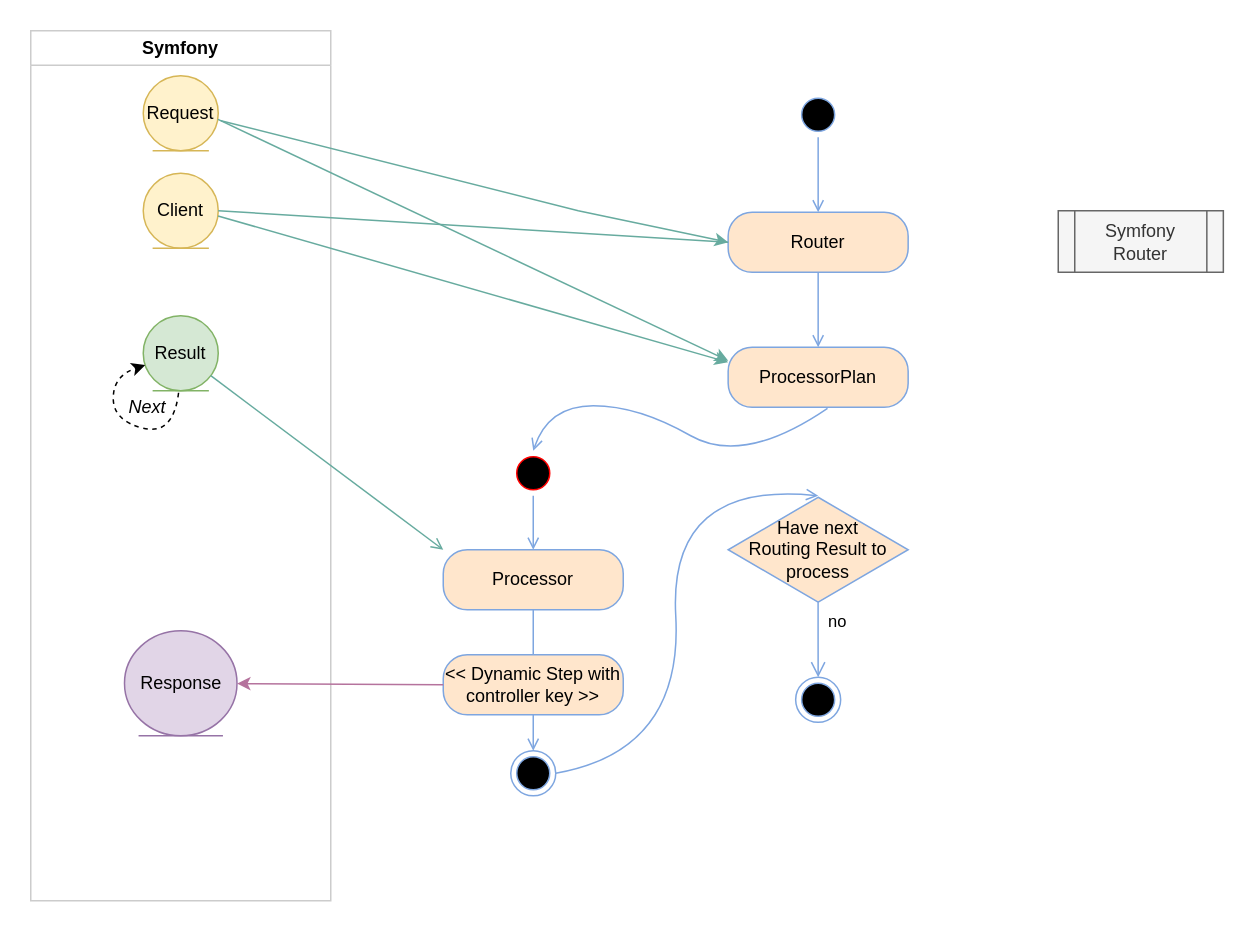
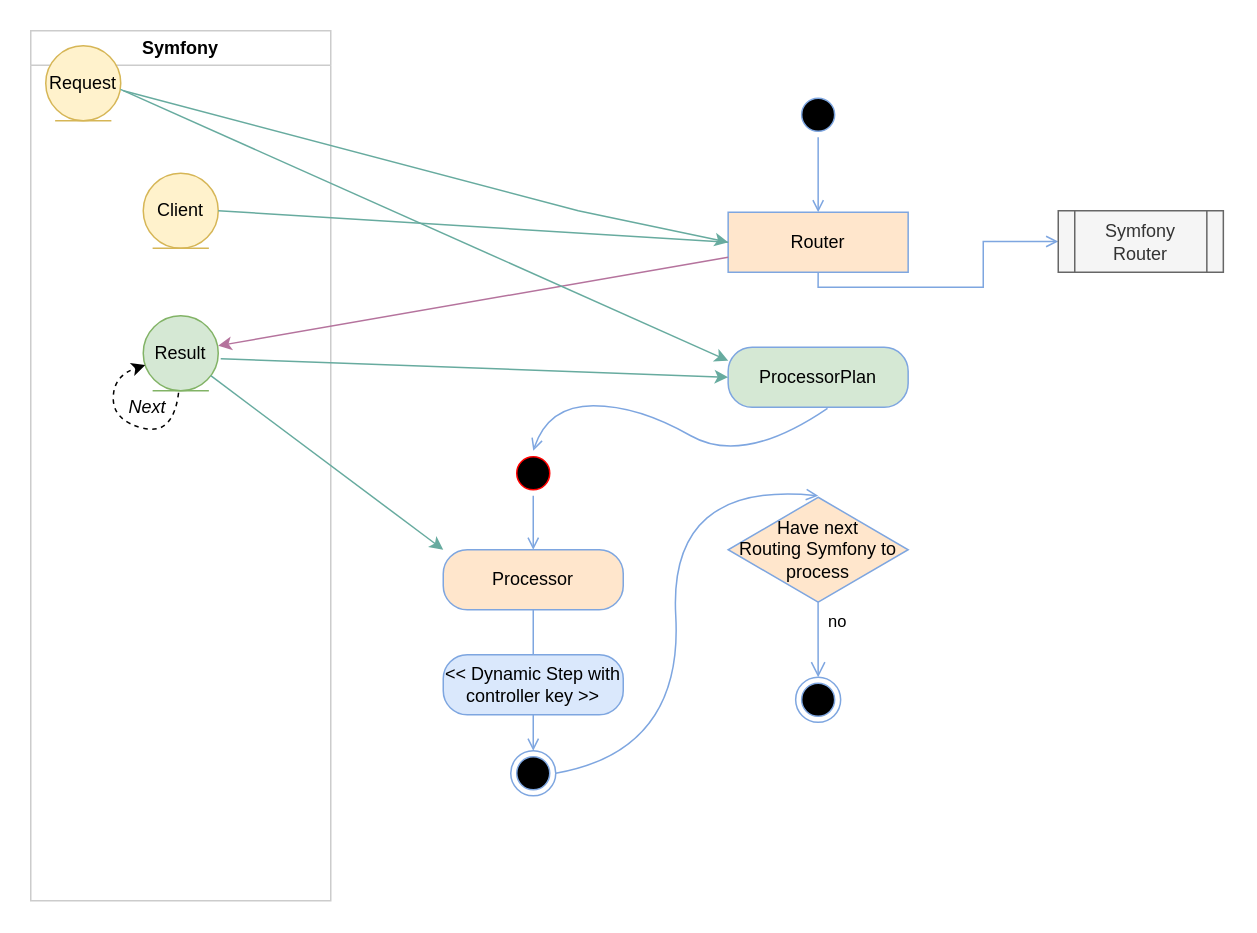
node "Request": moved (181, 113) -> (83, 83)
node "Router": shape rounded rectangle -> rectangle
edge "Client" -> "ProcessorPlan": removed
edge "Router" -> "ProcessorPlan": now "Router" -> "Symfony Router"
edge "Router" -> "Result": added
edge "Result" -> "ProcessorPlan": added
node "ProcessorPlan": fillcolor #ffe6cc -> #d5e8d4
edge "Result" -> "Processor": arrowhead open -> classic
node "Have next Routing Result to process": label "Have next Routing Result to process" -> "Have next Routing Symfony to process"
node "Response": removed
edge "<< Dynamic Step with controller key >>" -> "Response": removed
node "<< Dynamic Step with controller key >>": fillcolor #ffe6cc -> #dae8fc
